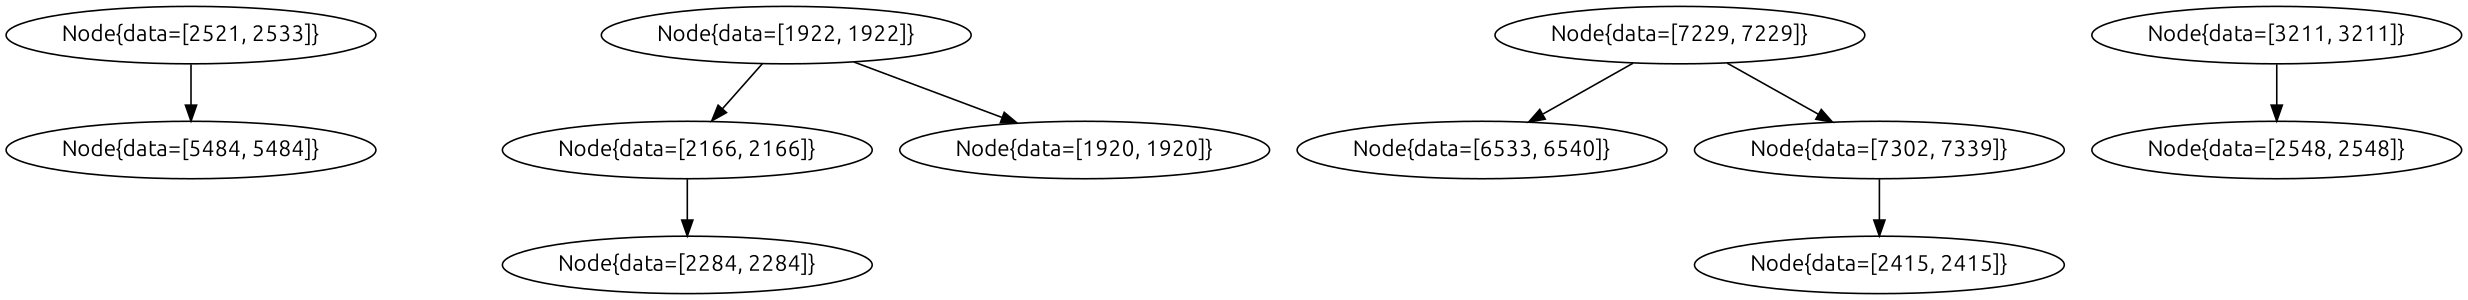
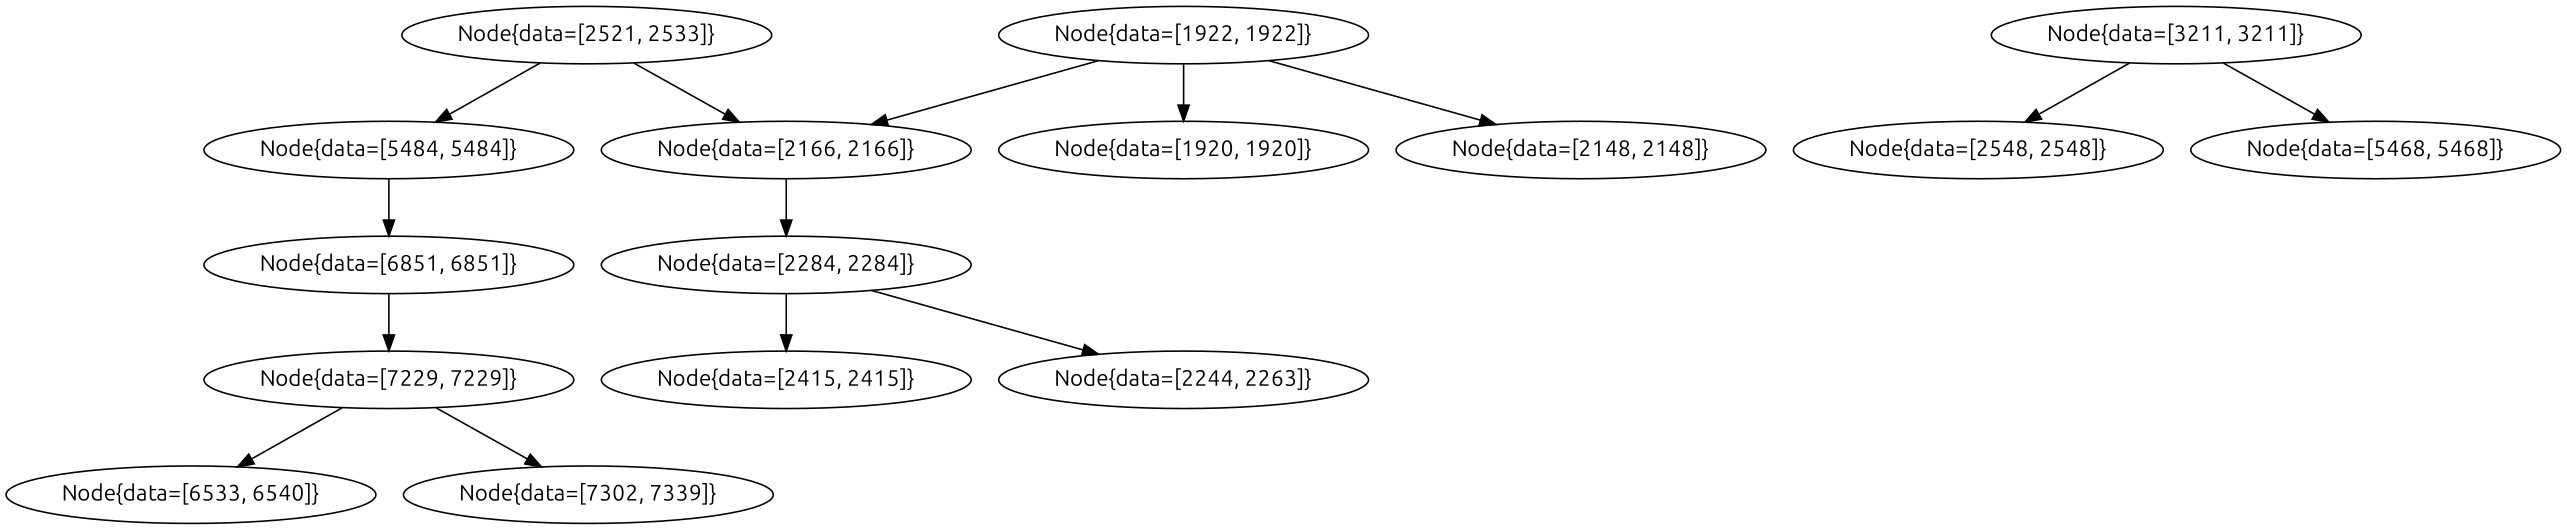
edge "Node{data=[2521, 2533]}" -> "Node{data=[2166, 2166]}": added
node "Node{data=[2148, 2148]}": added
node "Node{data=[5468, 5468]}": added
edge "Node{data=[7302, 7339]}" -> "Node{data=[2415, 2415]}": now "Node{data=[2284, 2284]}" -> "Node{data=[2415, 2415]}"
node "Node{data=[6851, 6851]}": added
node "Node{data=[2244, 2263]}": added
